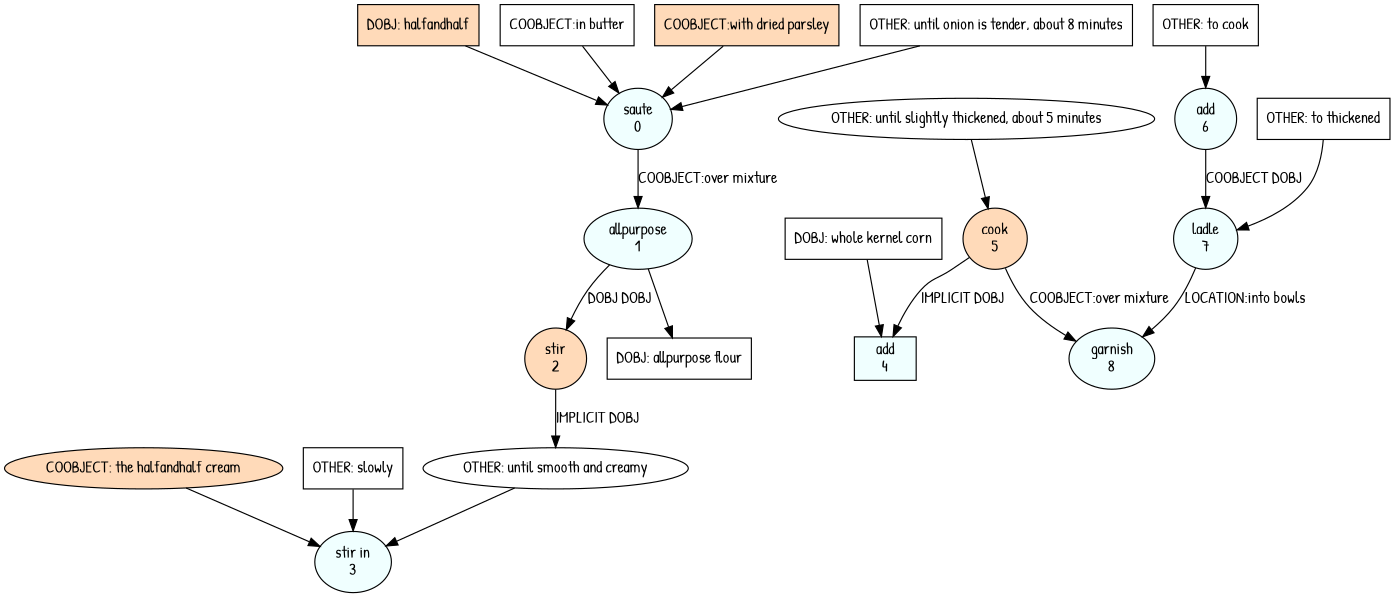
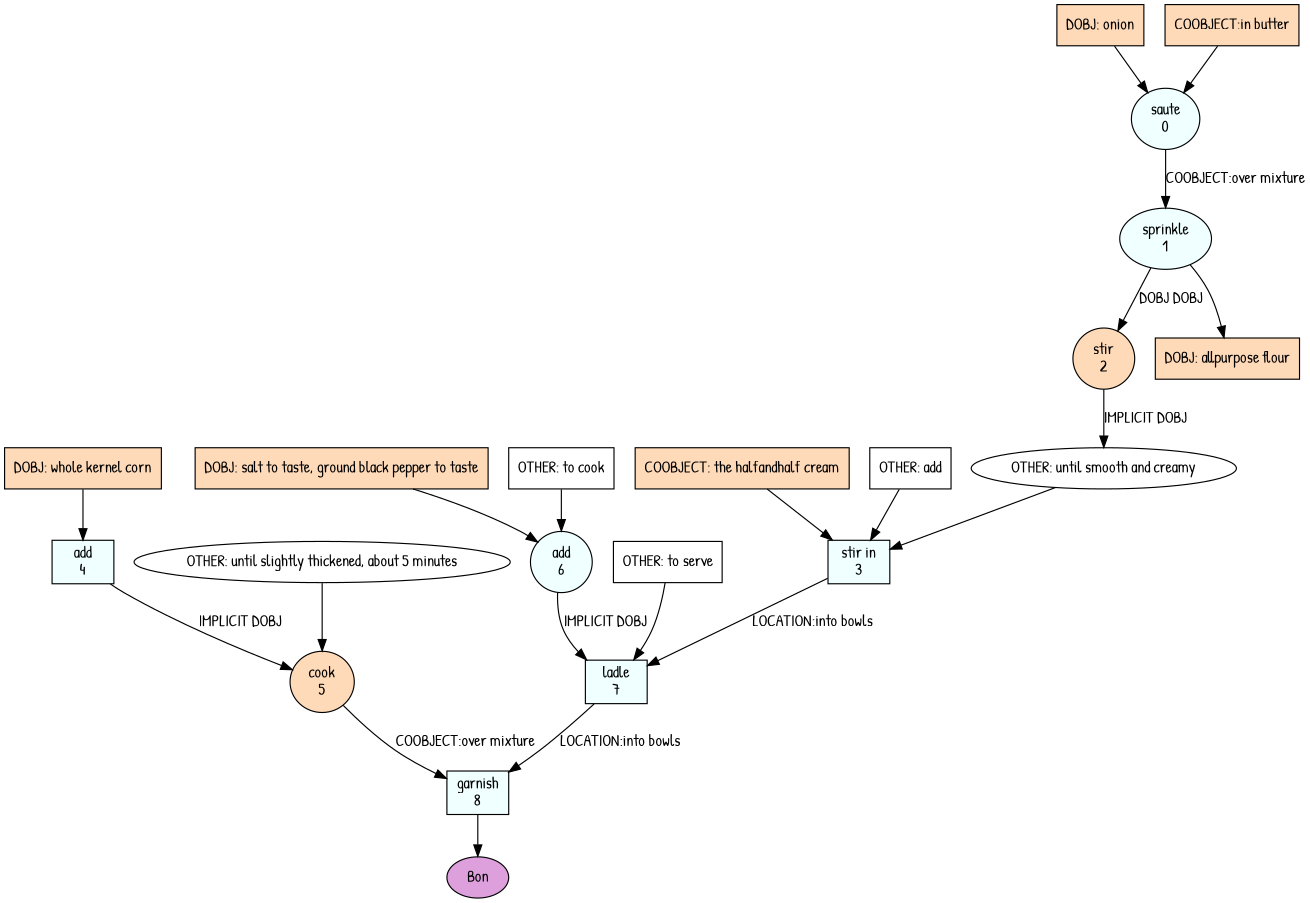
node "DOBJ: halfandhalf": label "DOBJ: halfandhalf" -> "DOBJ: onion"
node "COOBJECT:in butter": fillcolor white -> peachpuff
node "COOBJECT:with dried parsley": removed
node "OTHER: until onion is tender, about 8 minutes": removed
node "OTHER: to thickened": label "OTHER: to thickened" -> "OTHER: to serve"
edge "add 6" -> "ladle 7": label "COOBJECT DOBJ" -> "IMPLICIT DOBJ"
node "allpurpose 1": label "allpurpose 1" -> "sprinkle 1"
node "DOBJ: whole kernel corn": fillcolor white -> peachpuff
node "ladle 7": shape ellipse -> box
edge "cook 5" -> "add 4": reversed
node "DOBJ: allpurpose flour": fillcolor white -> peachpuff
node "garnish 8": shape ellipse -> box
node "COOBJECT: the halfandhalf cream": shape ellipse -> box
node "DOBJ: salt to taste, ground black pepper to taste": added
node "OTHER: slowly": label "OTHER: slowly" -> "OTHER: add"
node "stir in 3": shape ellipse -> box
edge "stir in 3" -> "ladle 7": added, label "LOCATION:into bowls"
node "Bon": added
